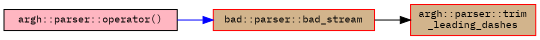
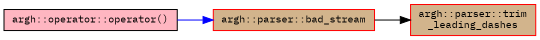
node "argh::parser::operator()": label "argh::parser::operator()" -> "argh::operator::operator()"
node "bad::parser::bad_stream": label "bad::parser::bad_stream" -> "argh::parser::bad_stream"
